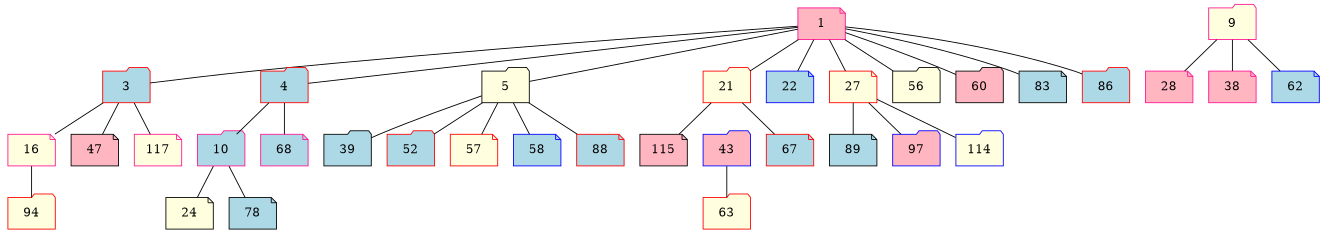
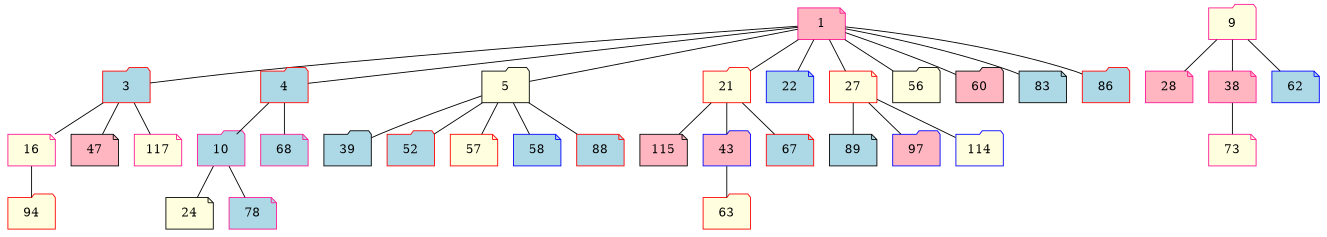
edge "21" -- "43": added
node "73": added
node "78": color black -> deeppink
